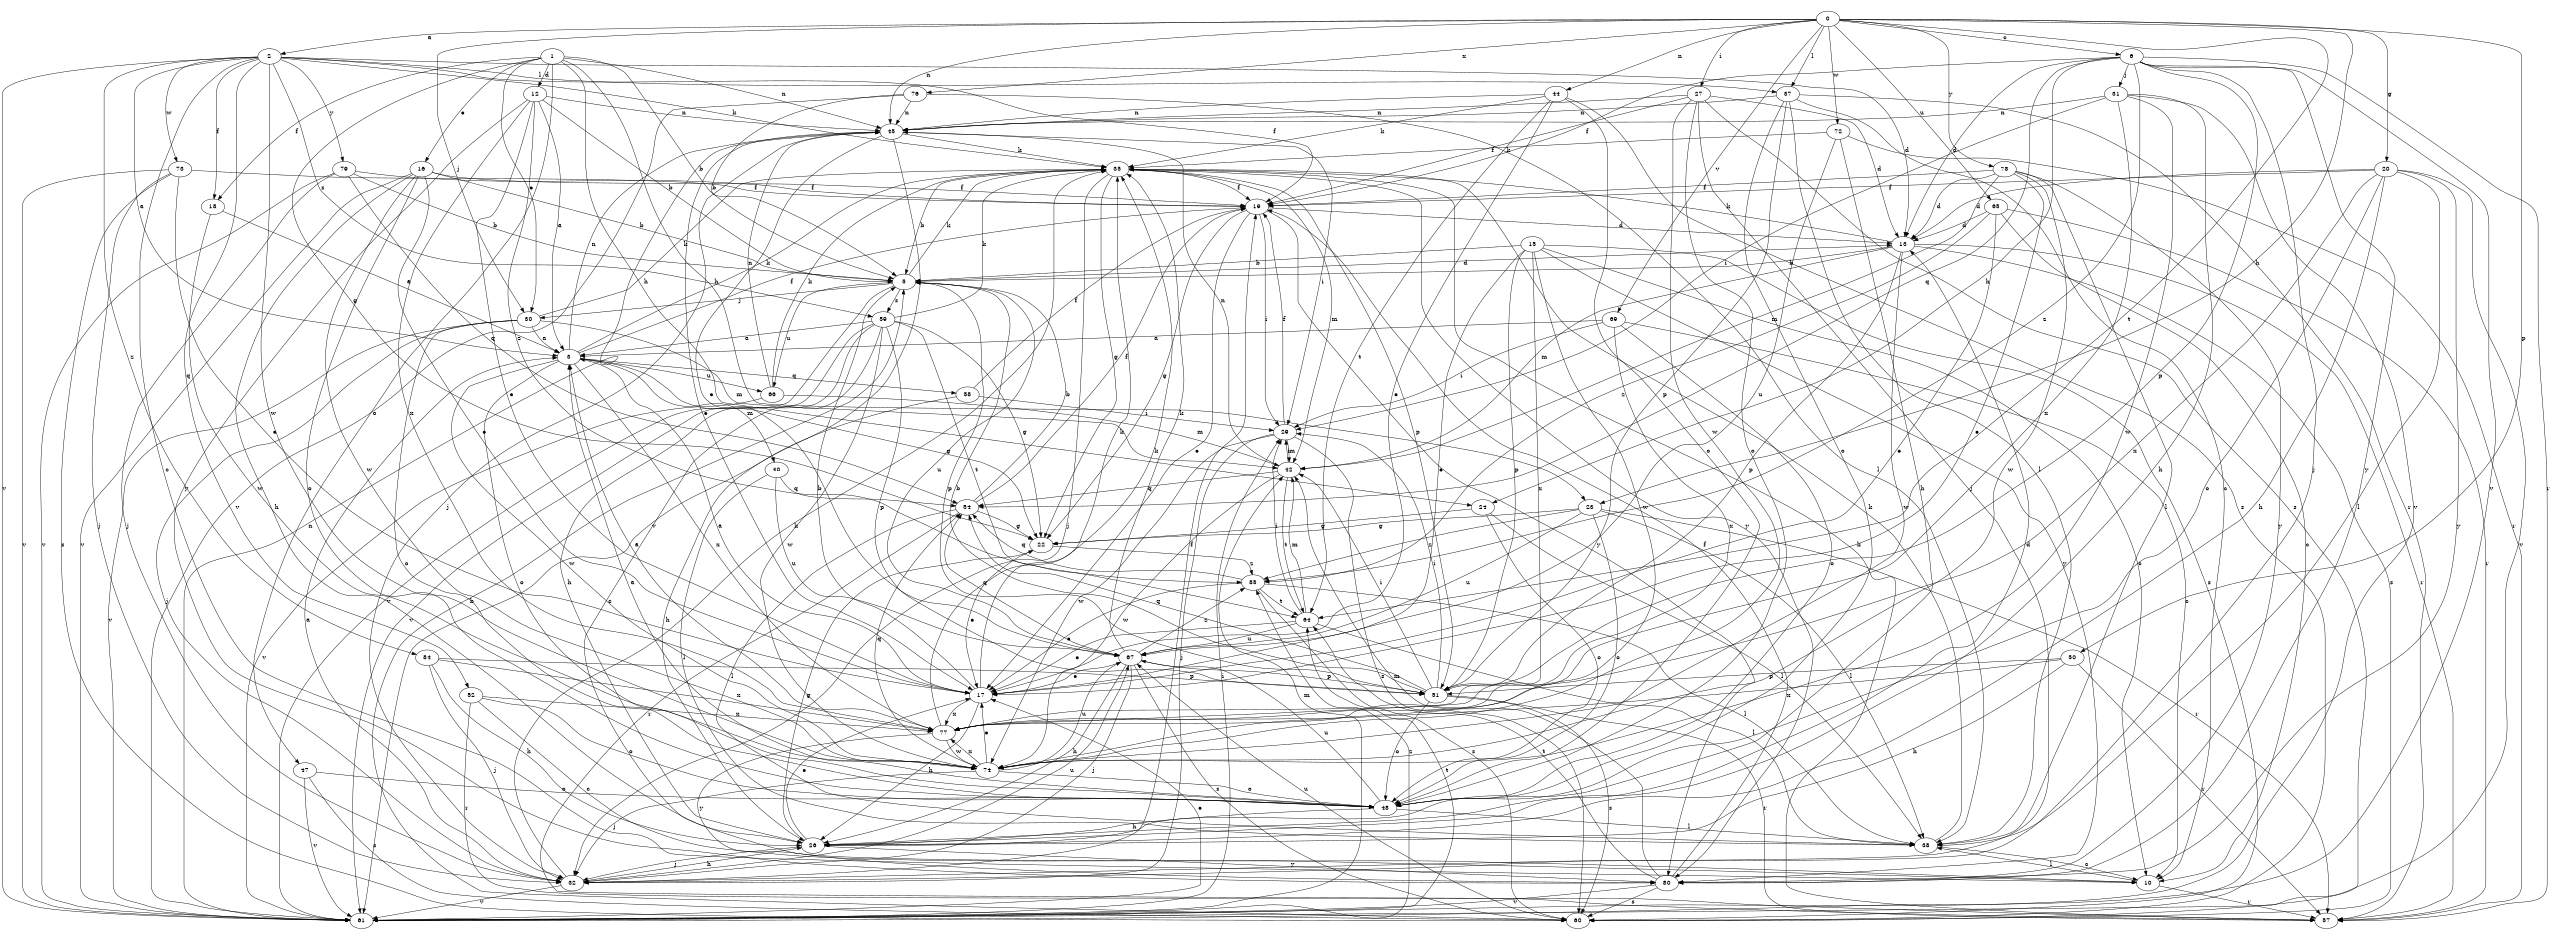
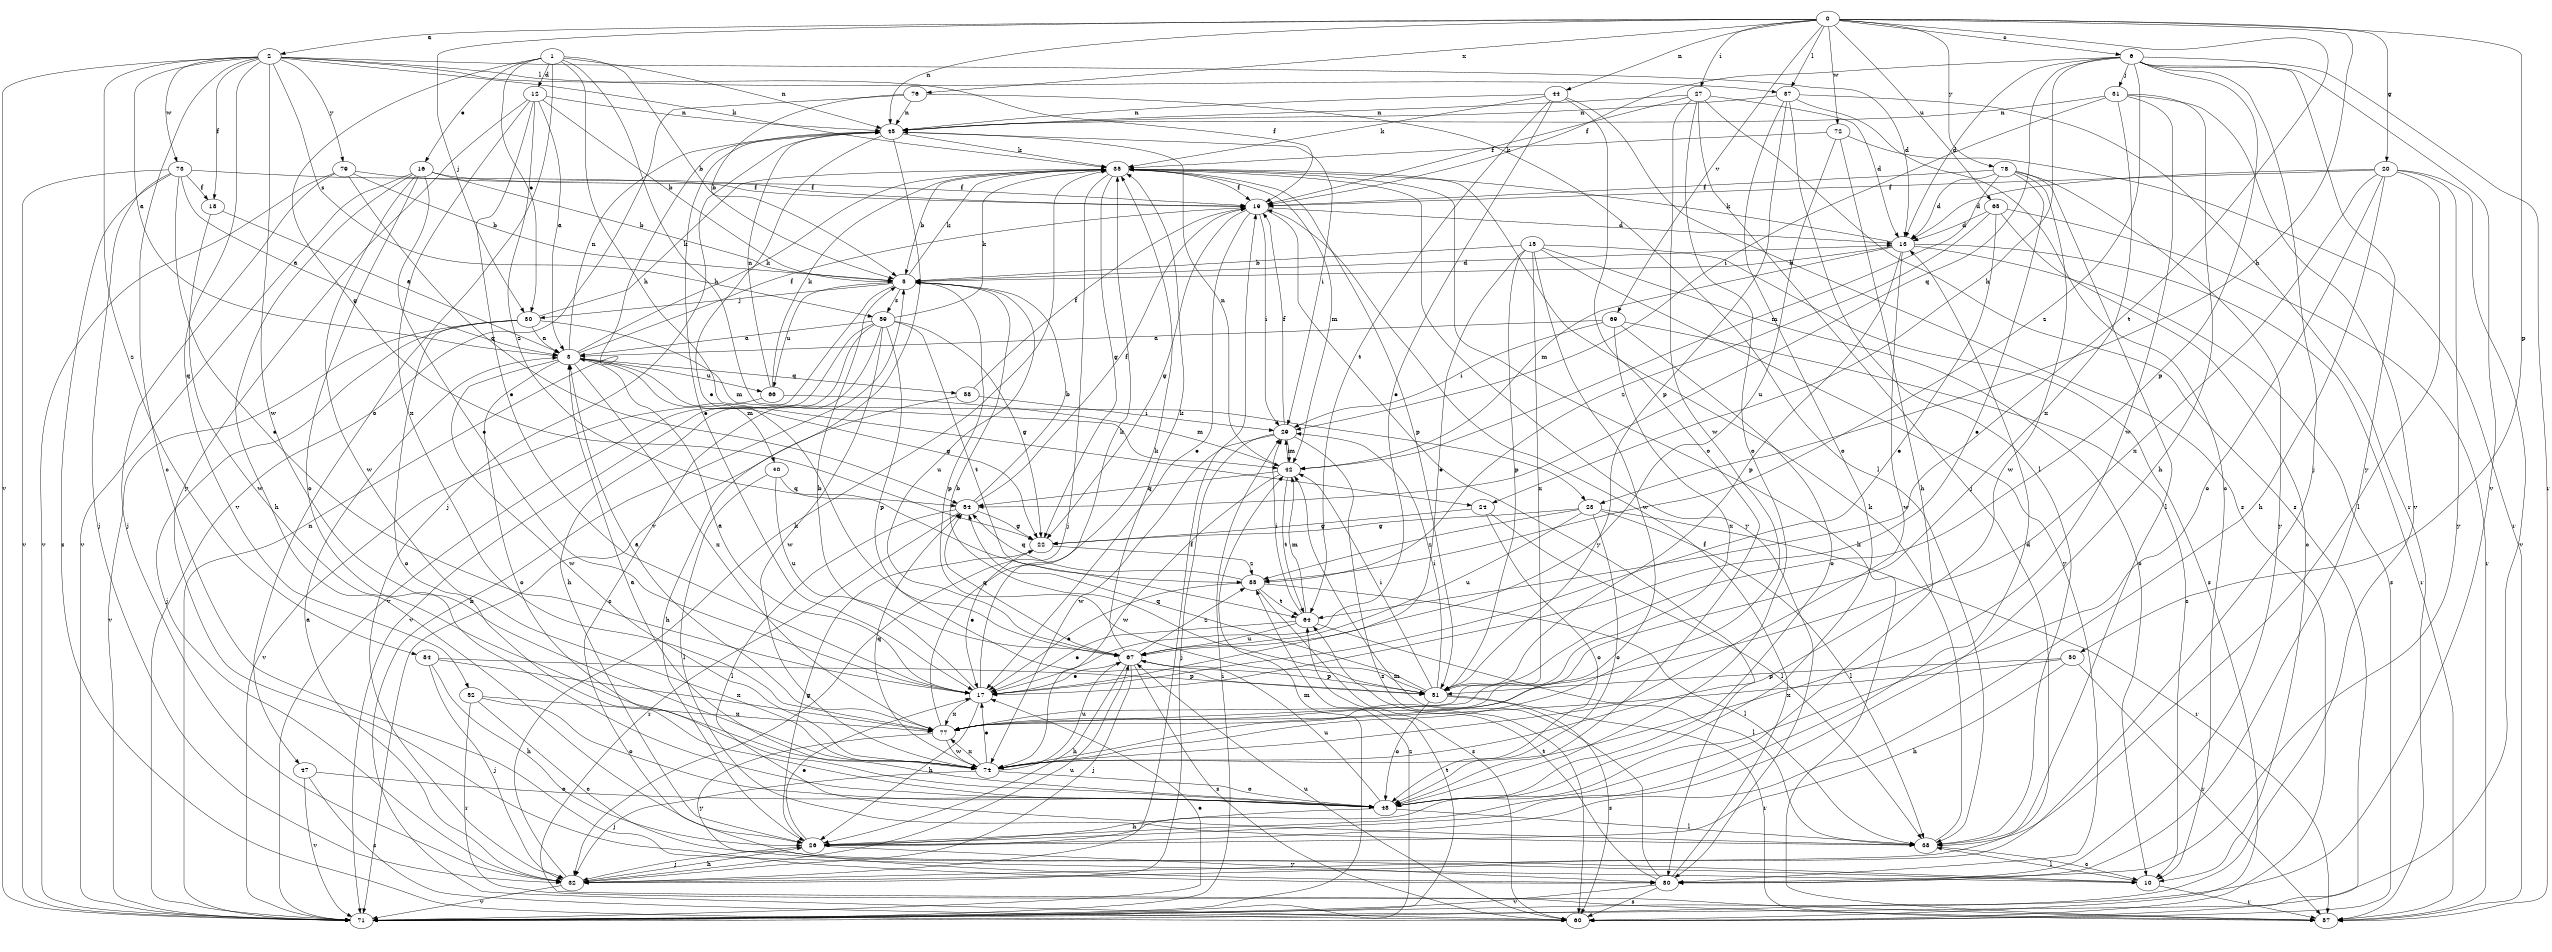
edge "1" -> "18": now "73" -> "18"
edge "73" -> "3": added, label "a"
node "61": label "61" -> "71"
